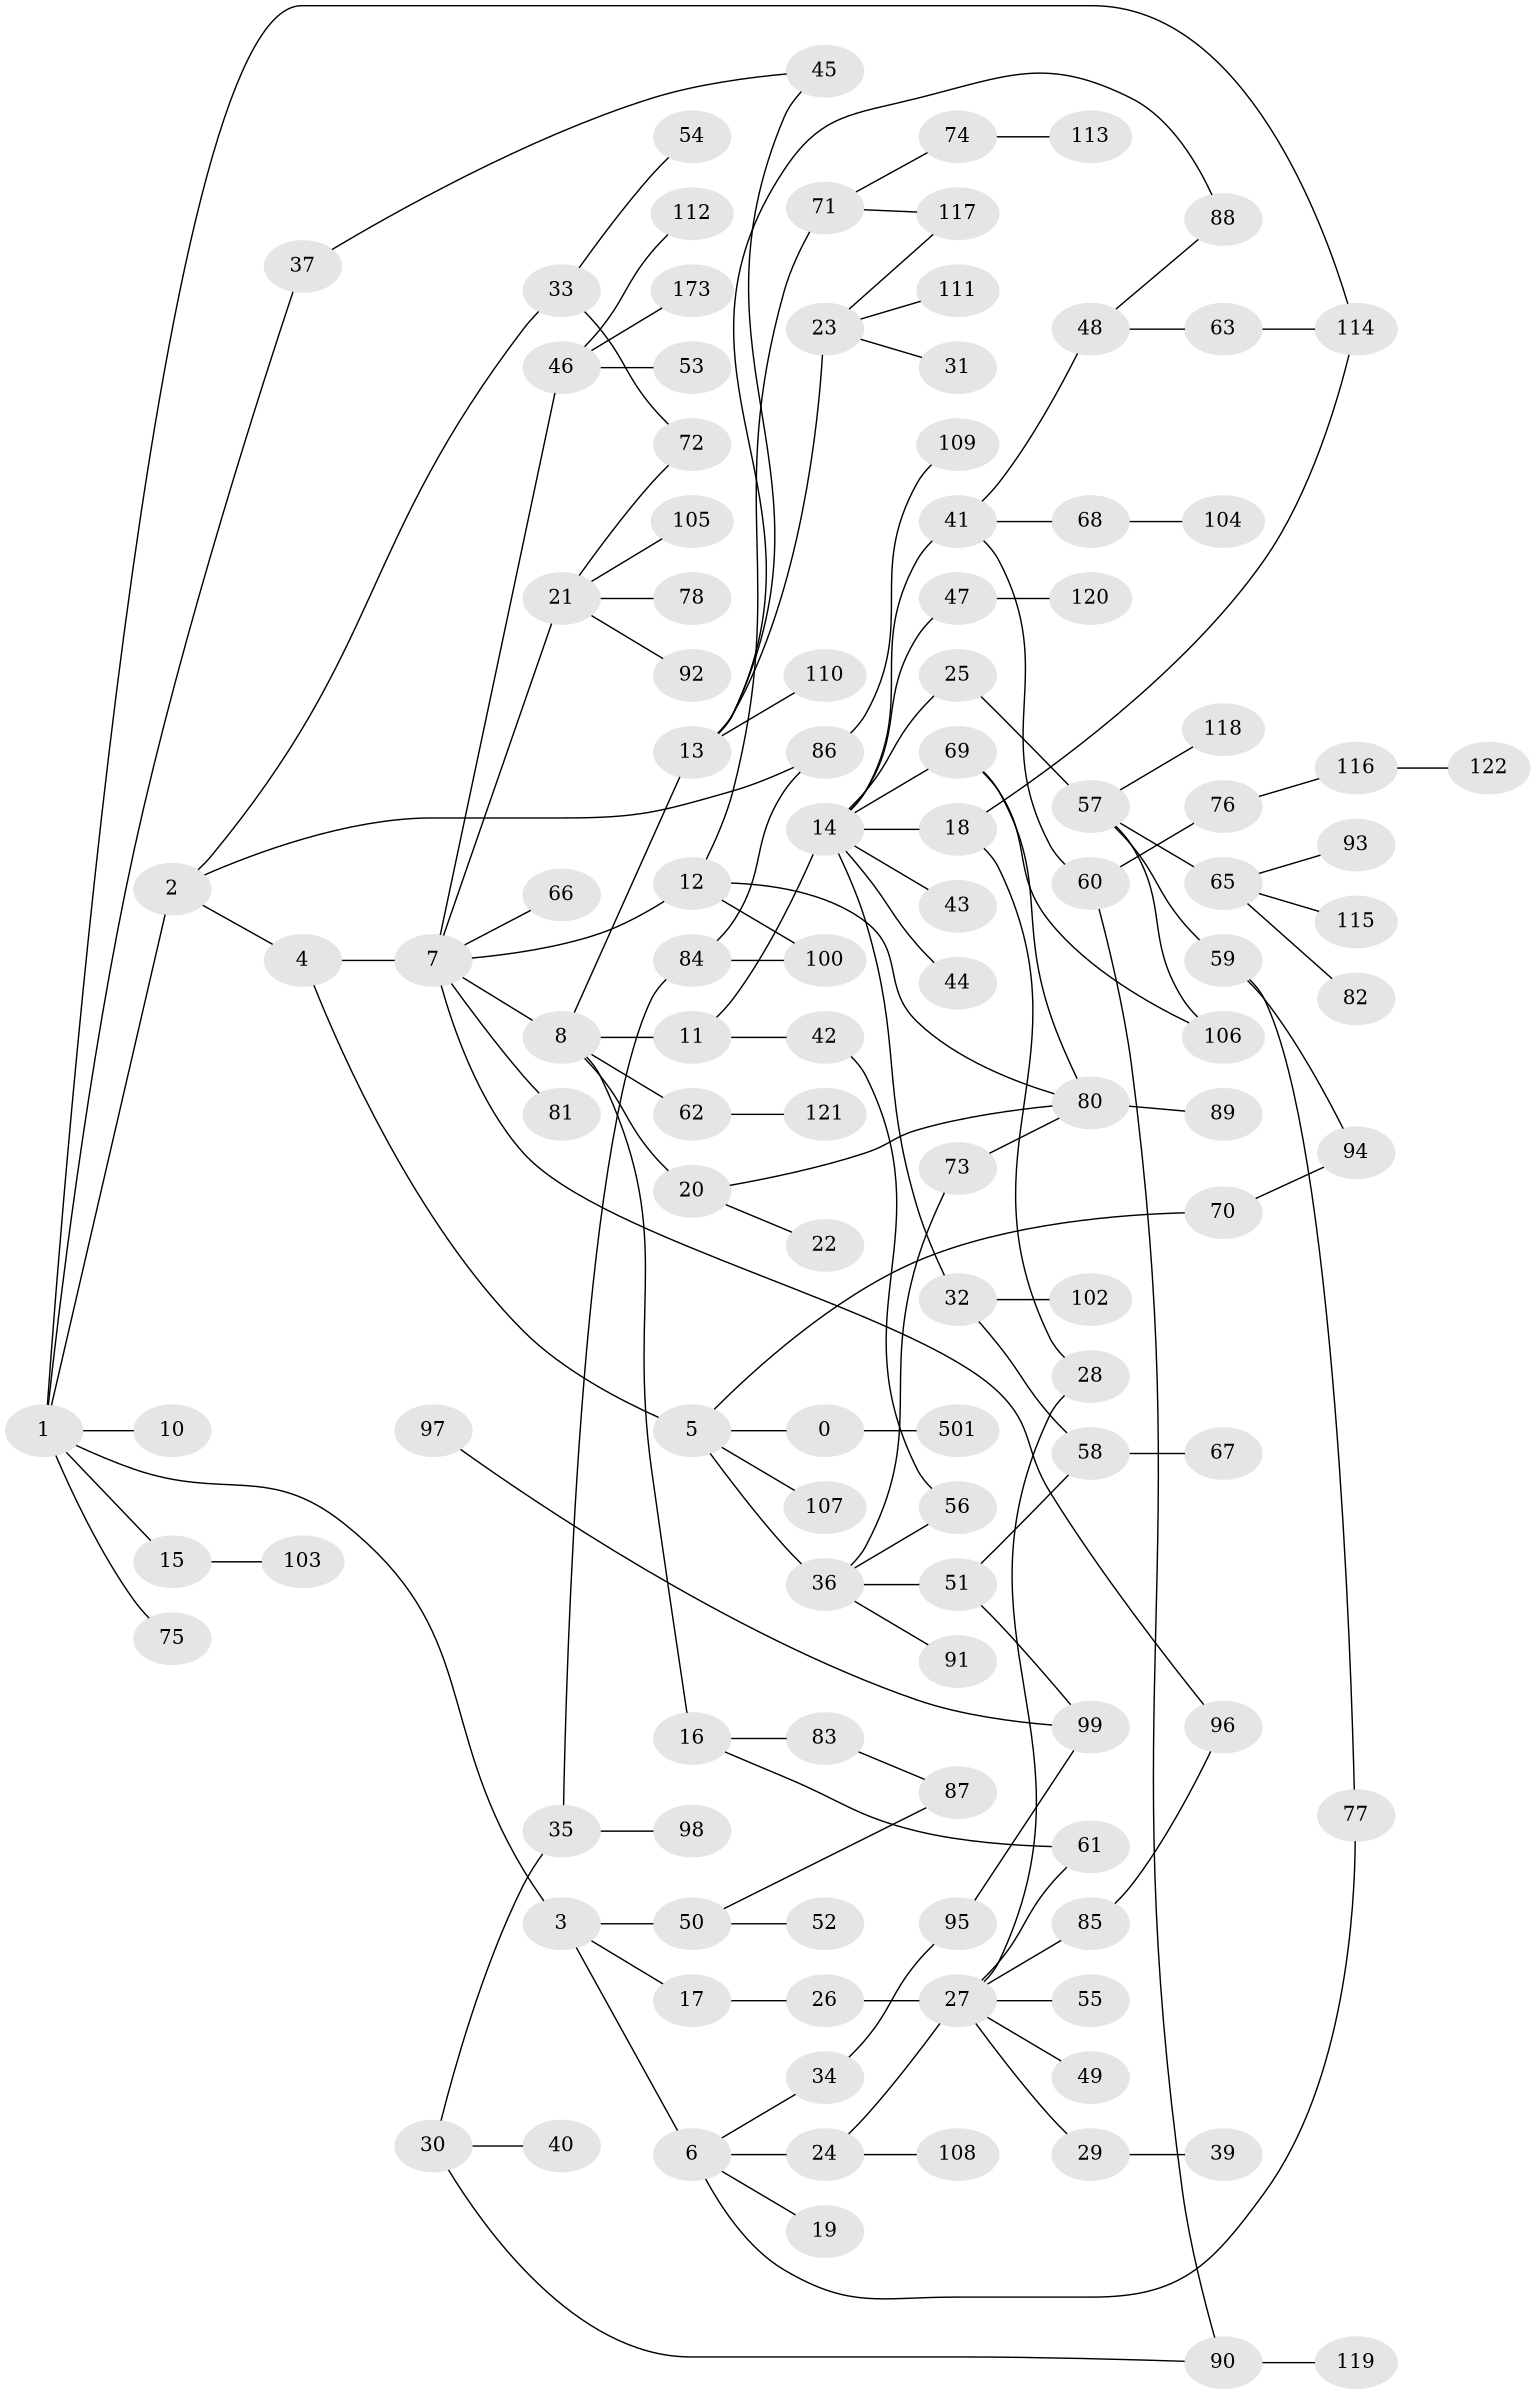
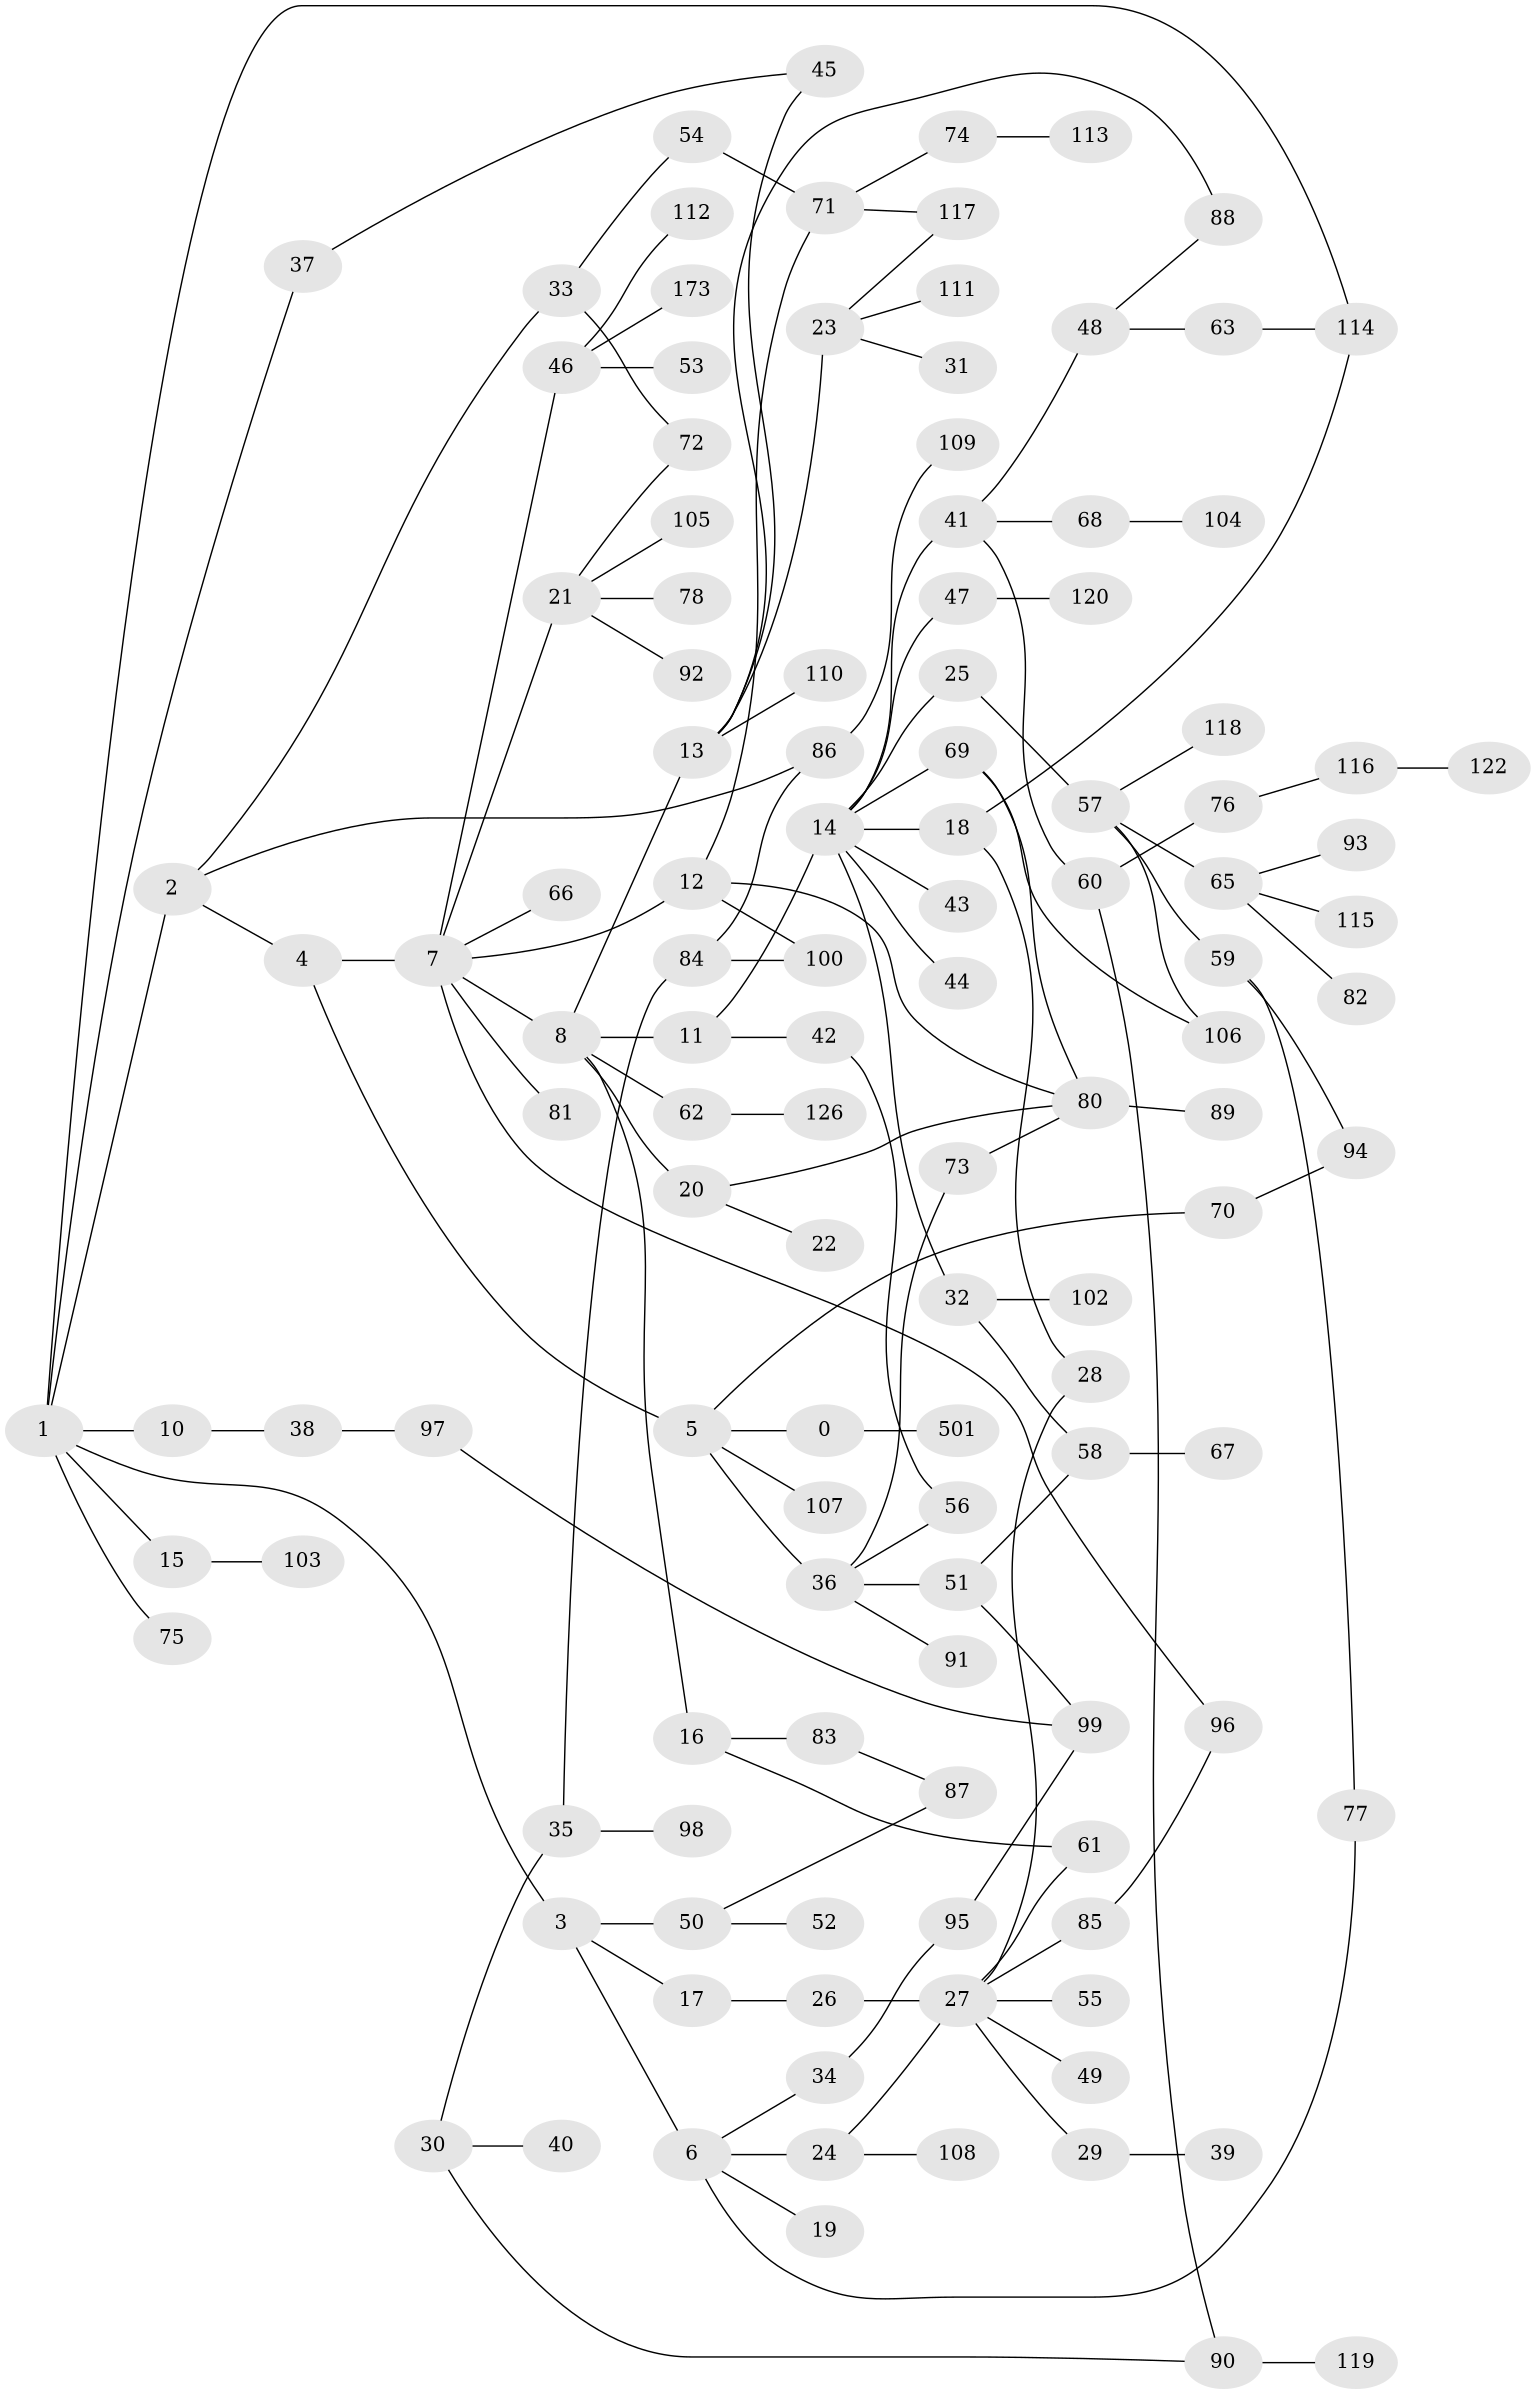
edge "54" -- "71": added
node "121": label "121" -> "126"
node "38": added
